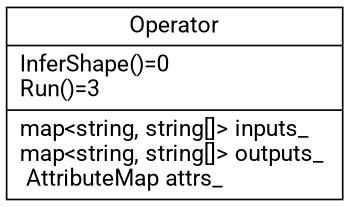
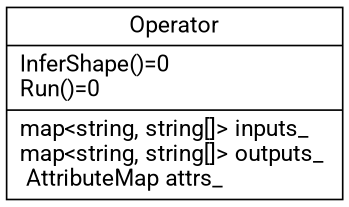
node "Operator": text "Run()=3" -> "Run()=0"
